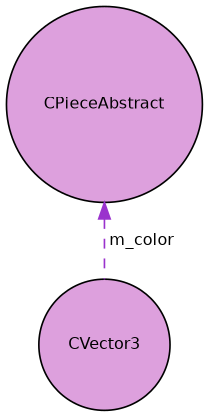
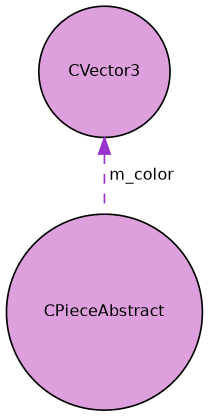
edge "CVector3" -> "CPieceAbstract": reversed
